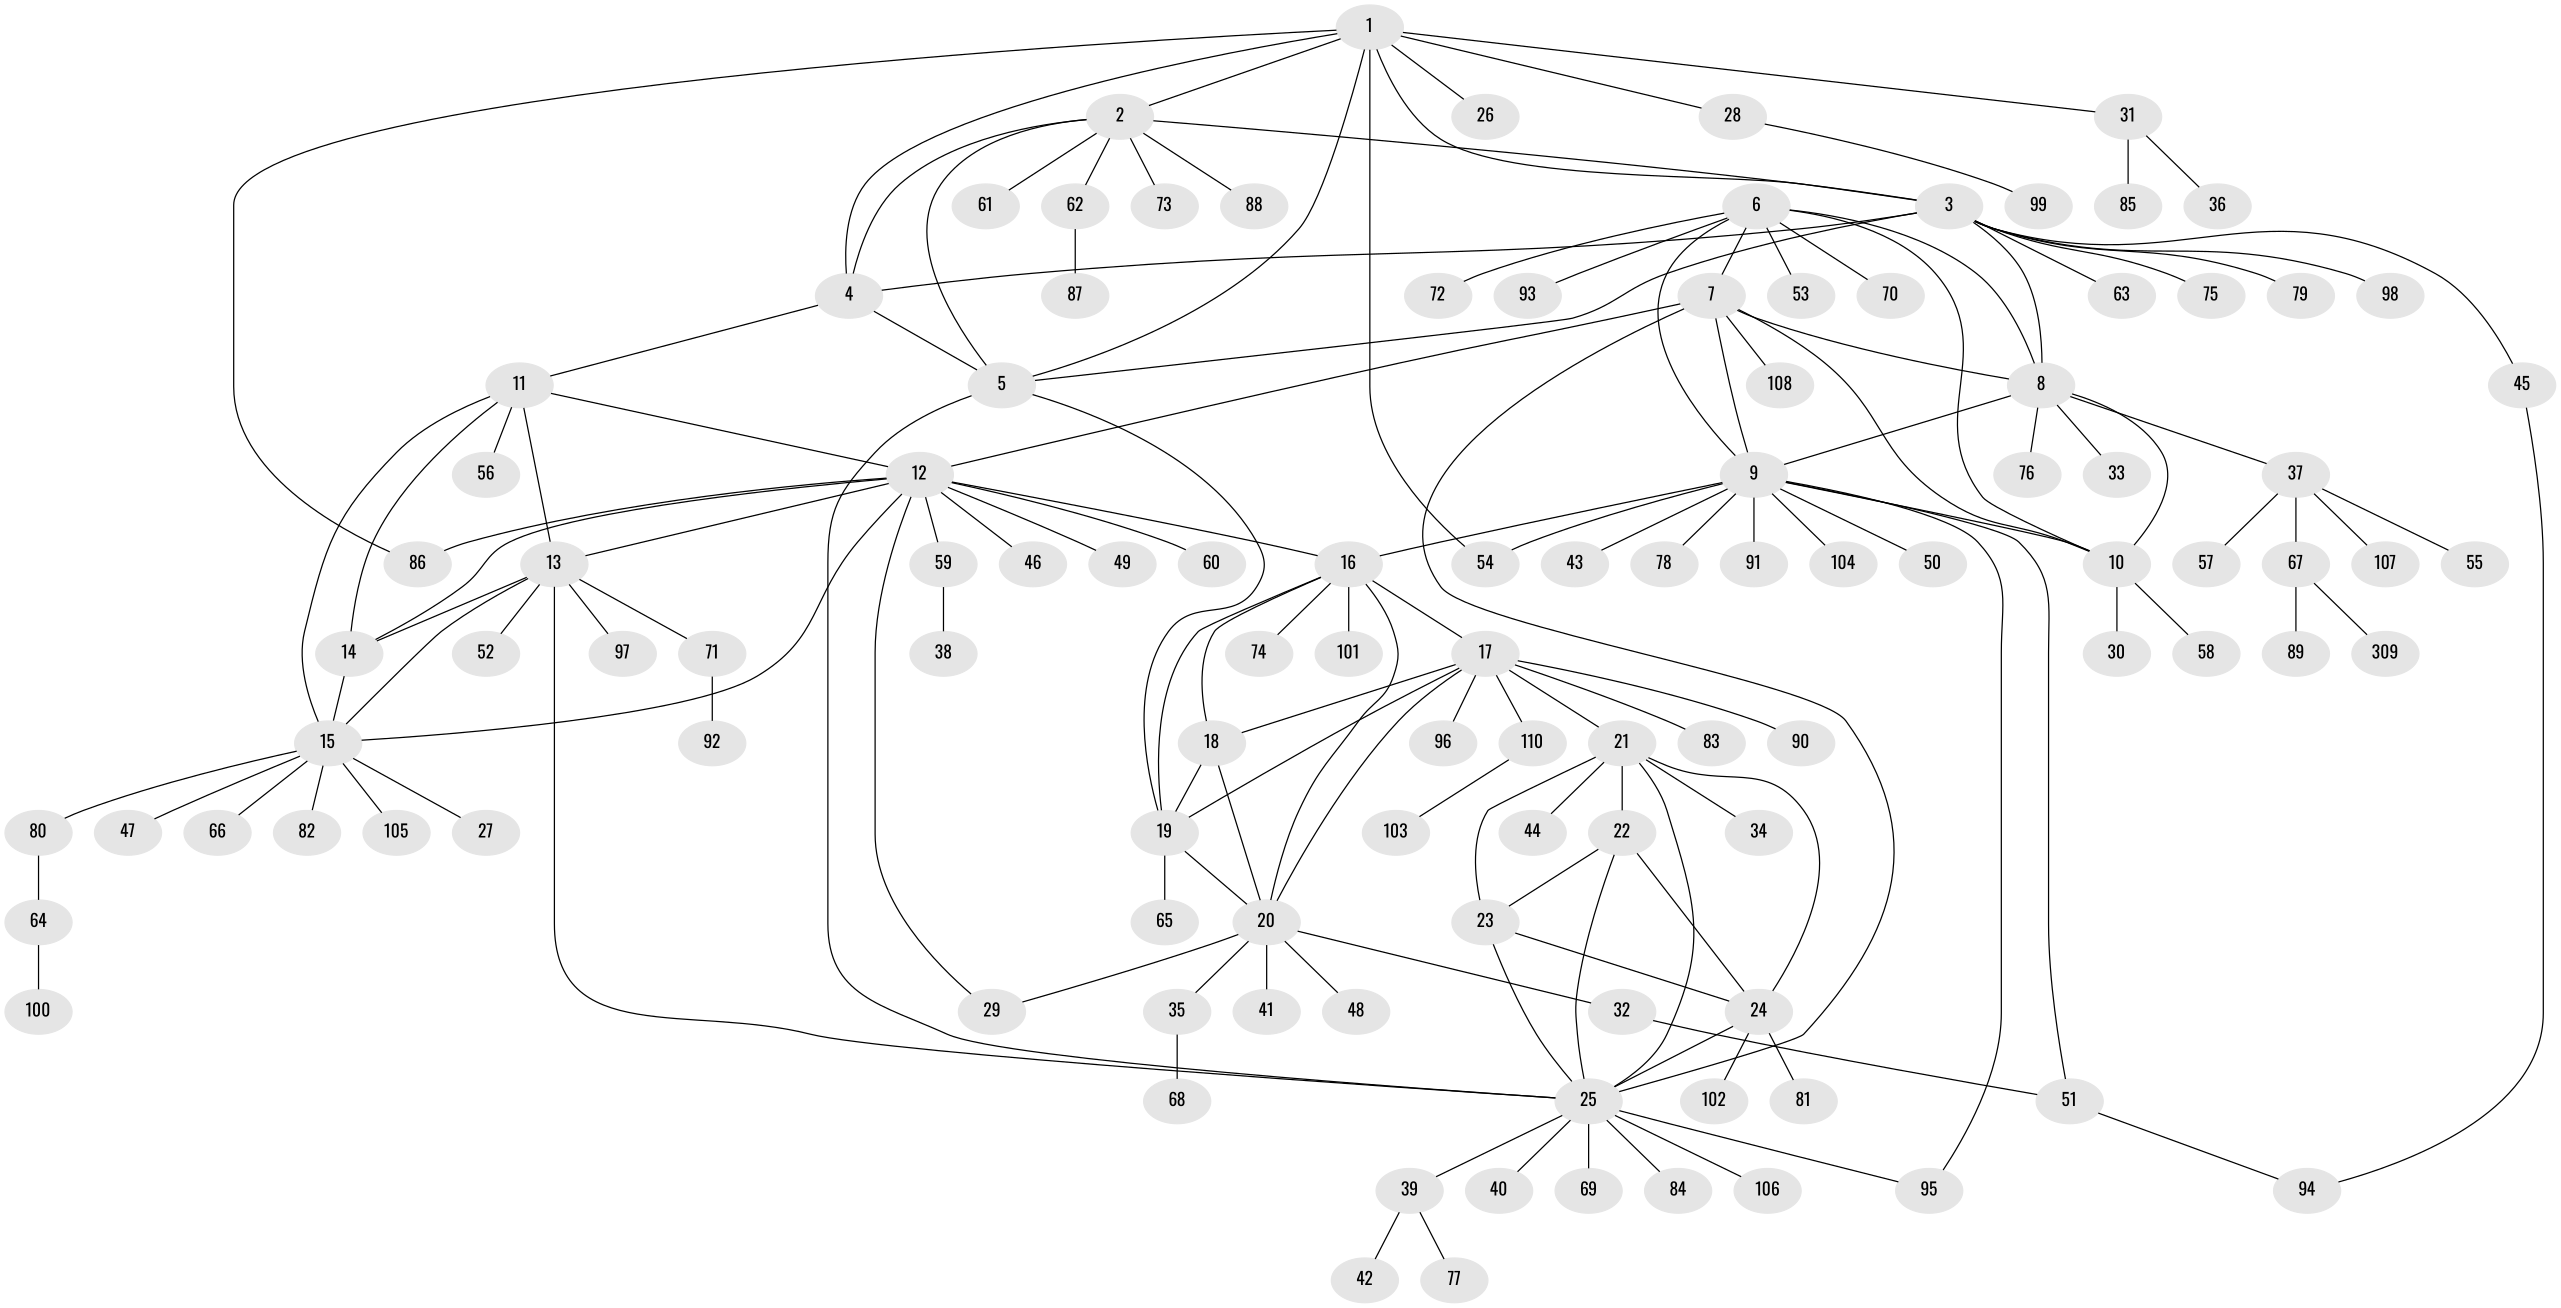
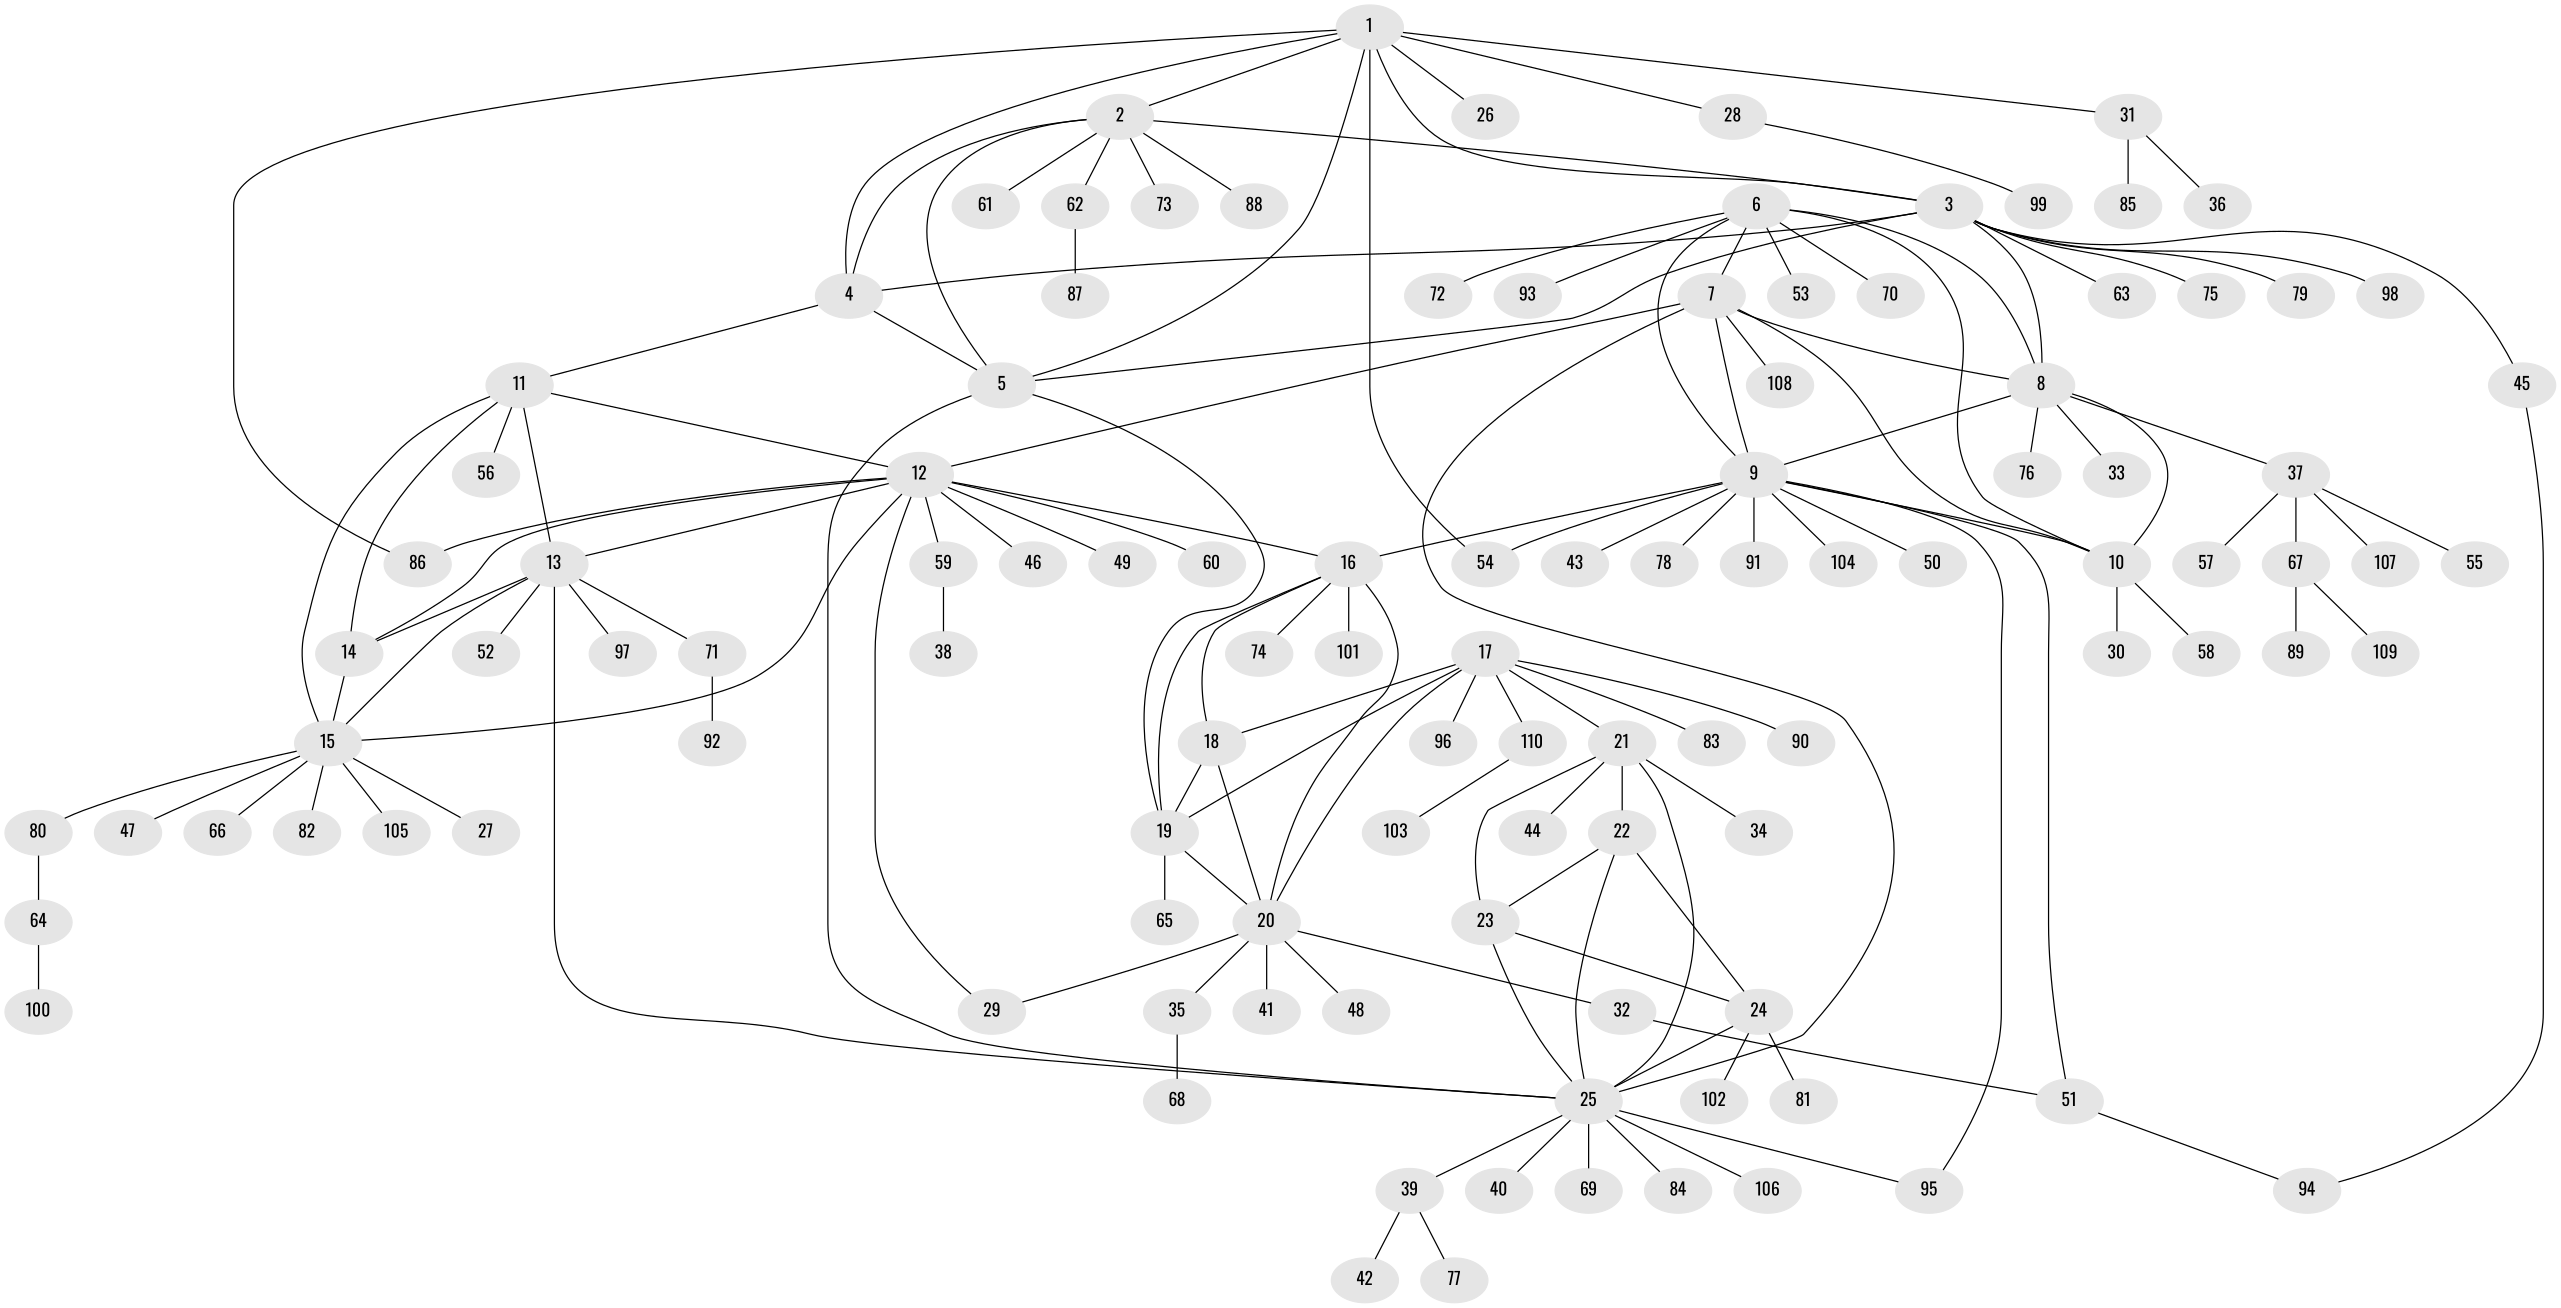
edge "16" -- "17": removed
node "309": label "309" -> "109"
edge "21" -- "24": removed
